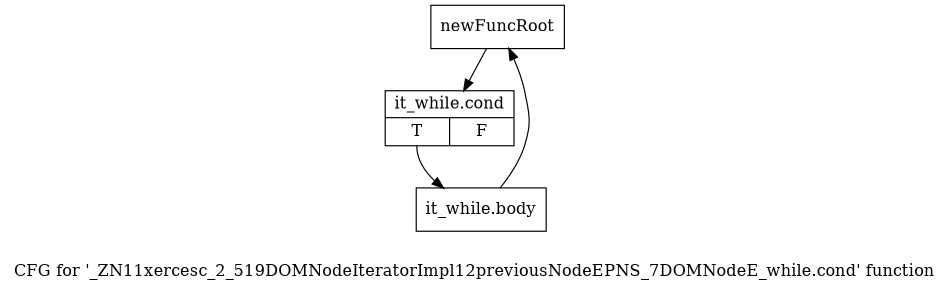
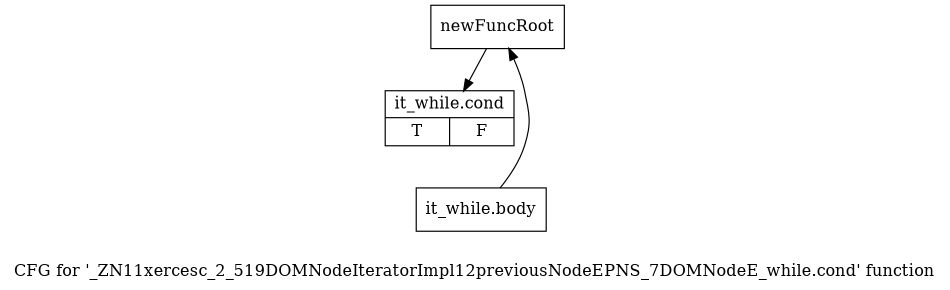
edge "it_while.cond" -> "it_while.body": removed
